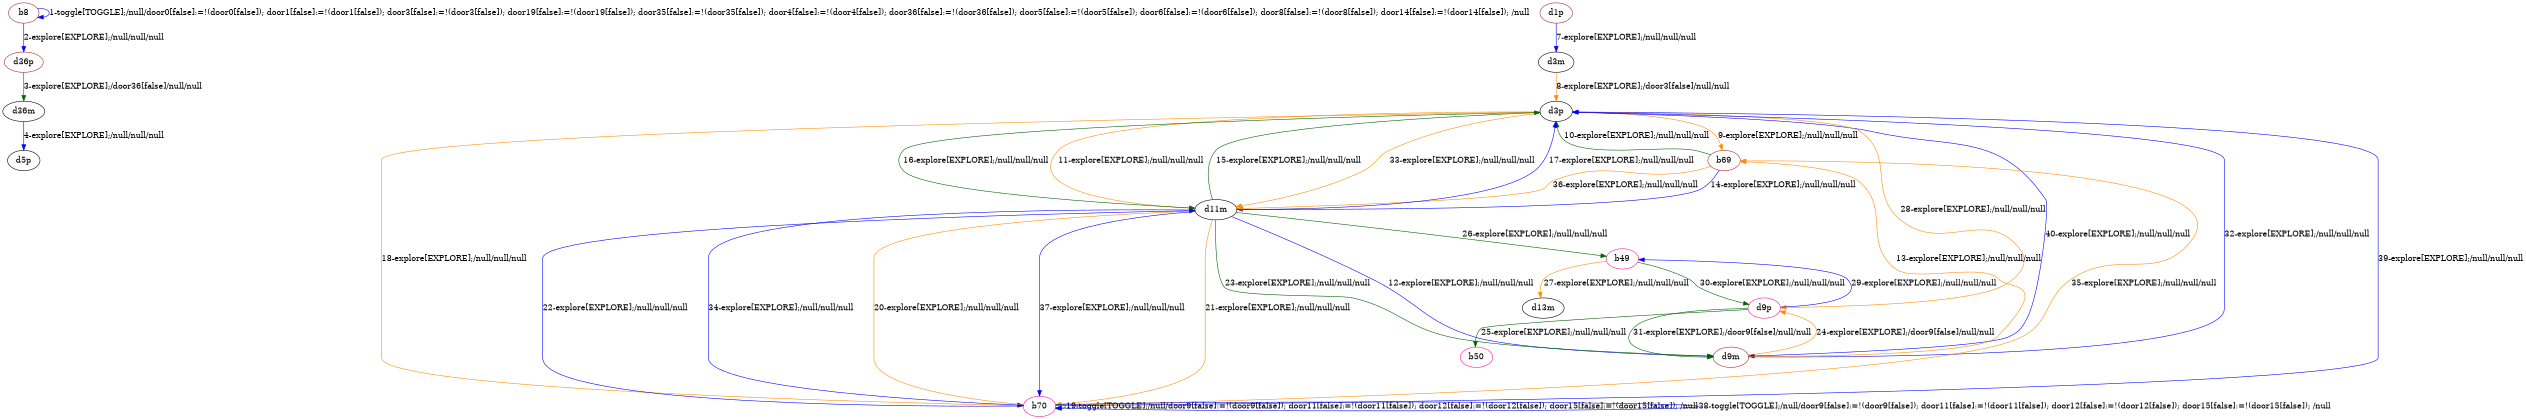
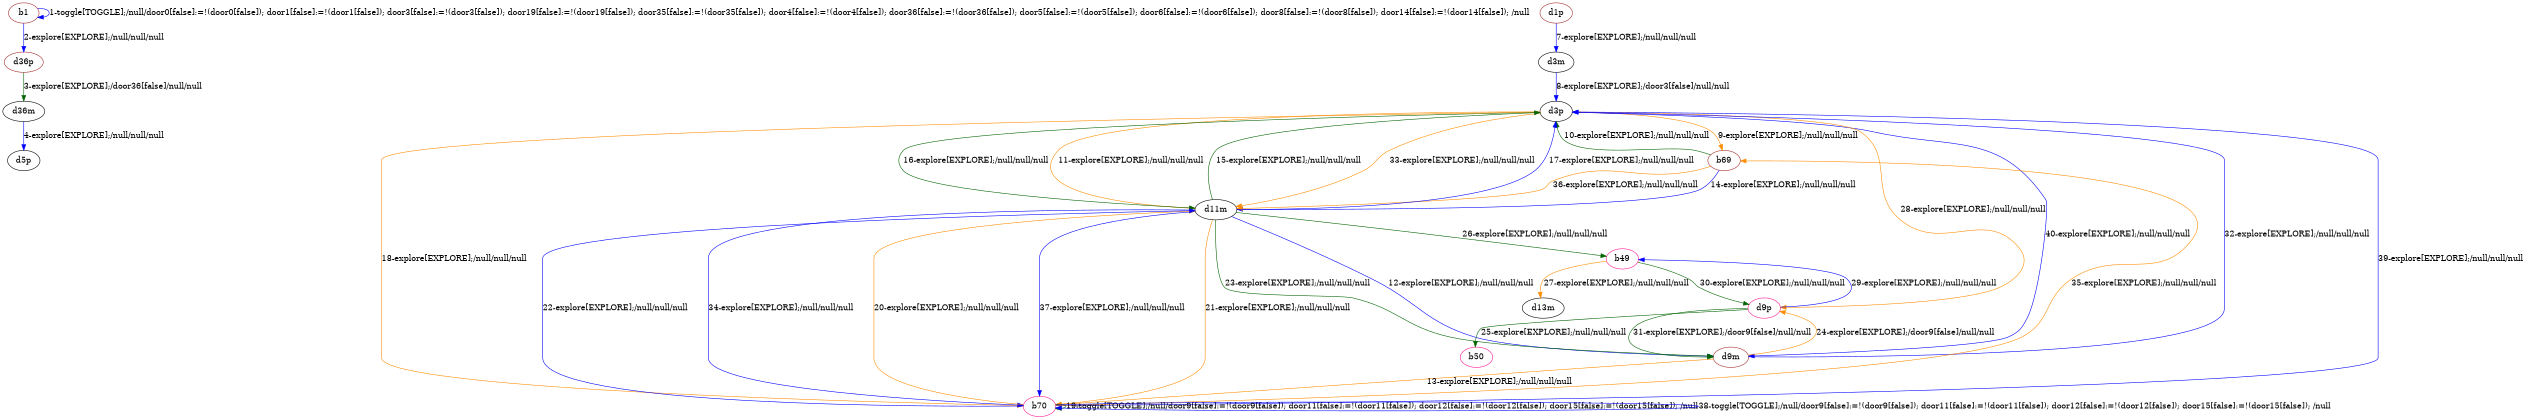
node "b8": label "b8" -> "b1"
edge "d3m" -> "d3p": color darkorange -> blue
edge "d9m" -> "b69": now "d9m" -> "b70"
